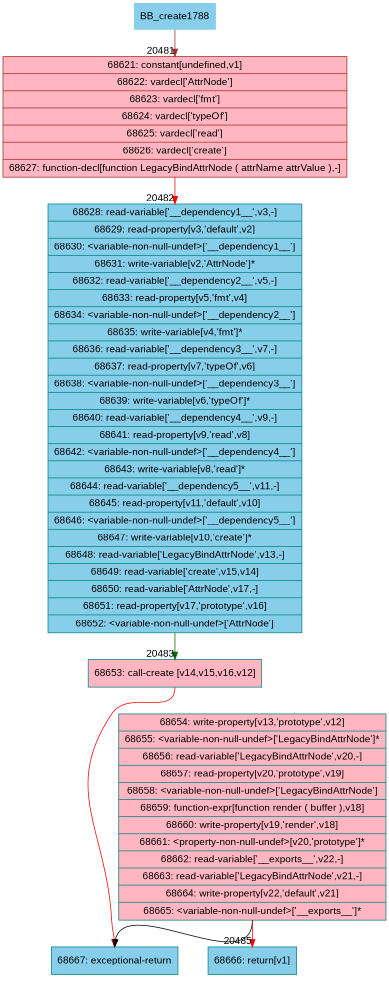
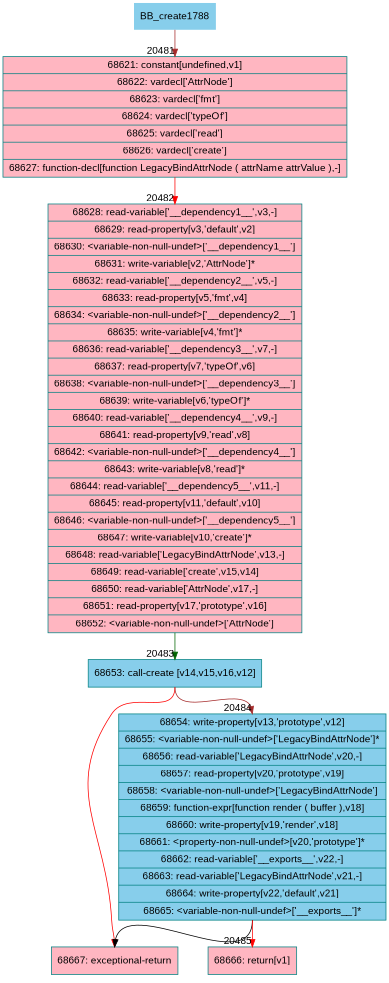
node "68621: constant[undefined,v1]": color brown -> teal
node "68628: read-variable['__dependency1__',v3,-]": fillcolor skyblue -> lightpink
node "68653: call-create [v14,v15,v16,v12]": fillcolor lightpink -> skyblue
edge "68653: call-create [v14,v15,v16,v12]" -> "68654: write-property[v13,'prototype',v12]": added
node "68654: write-property[v13,'prototype',v12]": fillcolor lightpink -> skyblue
node "68667: exceptional-return": fillcolor skyblue -> lightpink
node "68666: return[v1]": fillcolor skyblue -> lightpink
